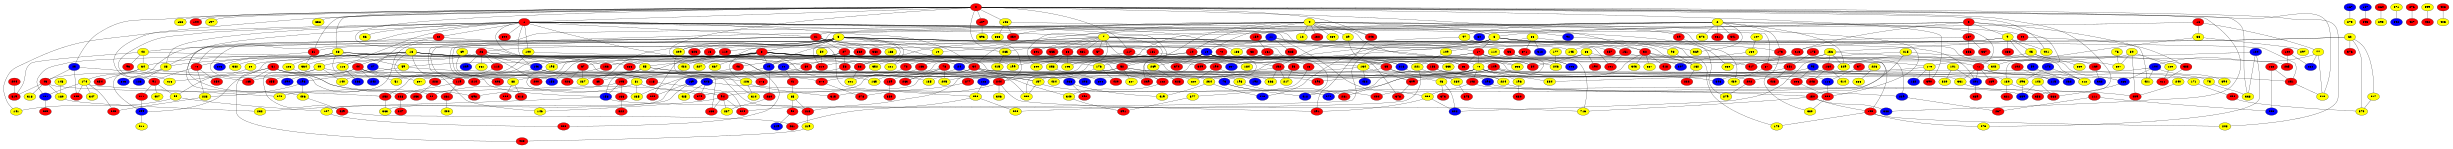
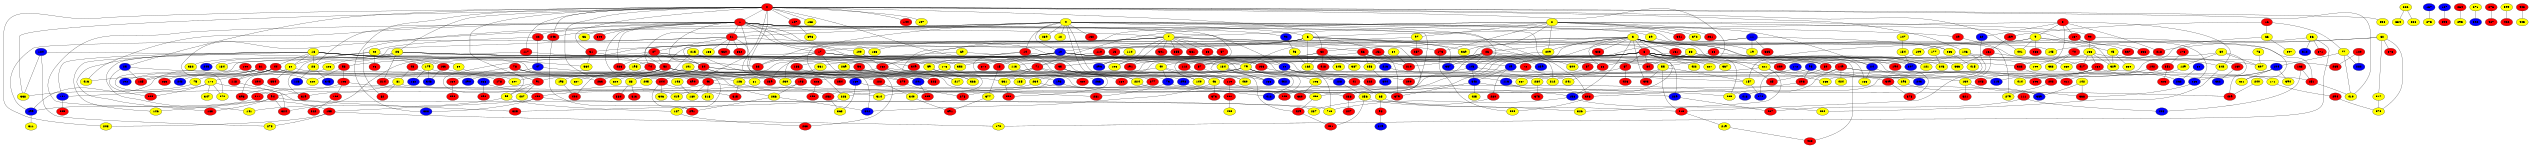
edge "3" -- "83": added
edge "221" -- "365": added
edge "79" -- "334": removed
edge "157" -- "230": now "361" -- "230"
edge "180" -- "232": now "342" -- "232"
